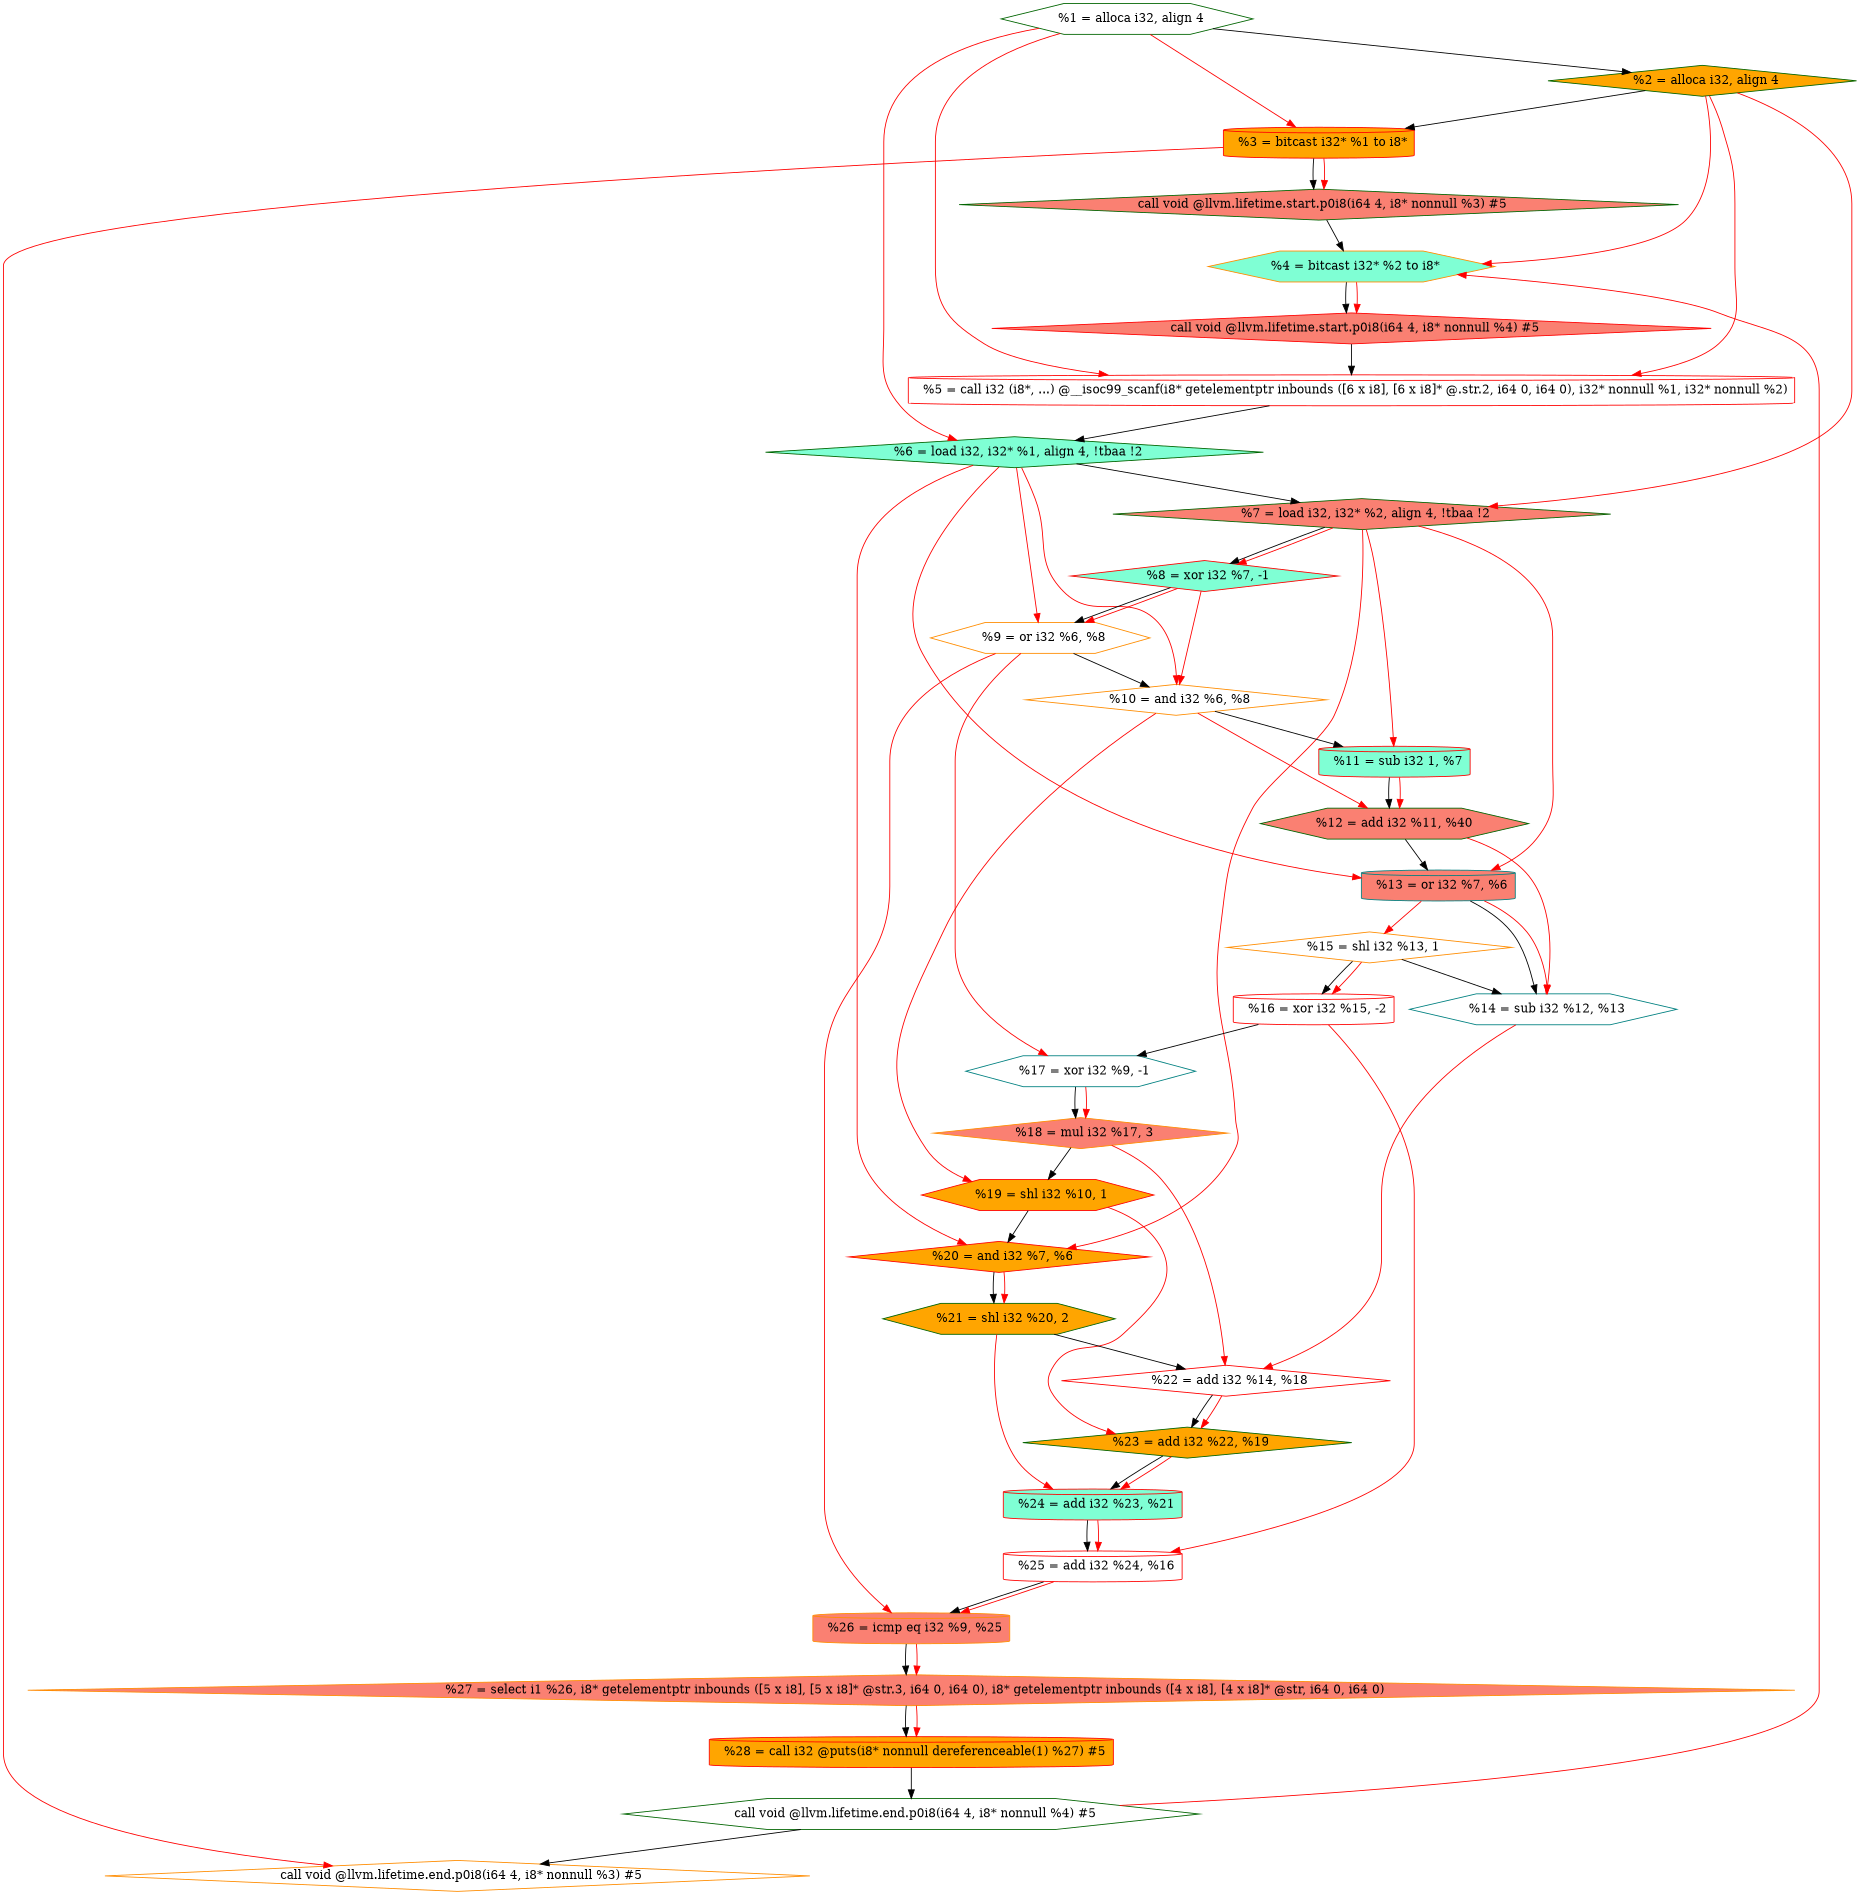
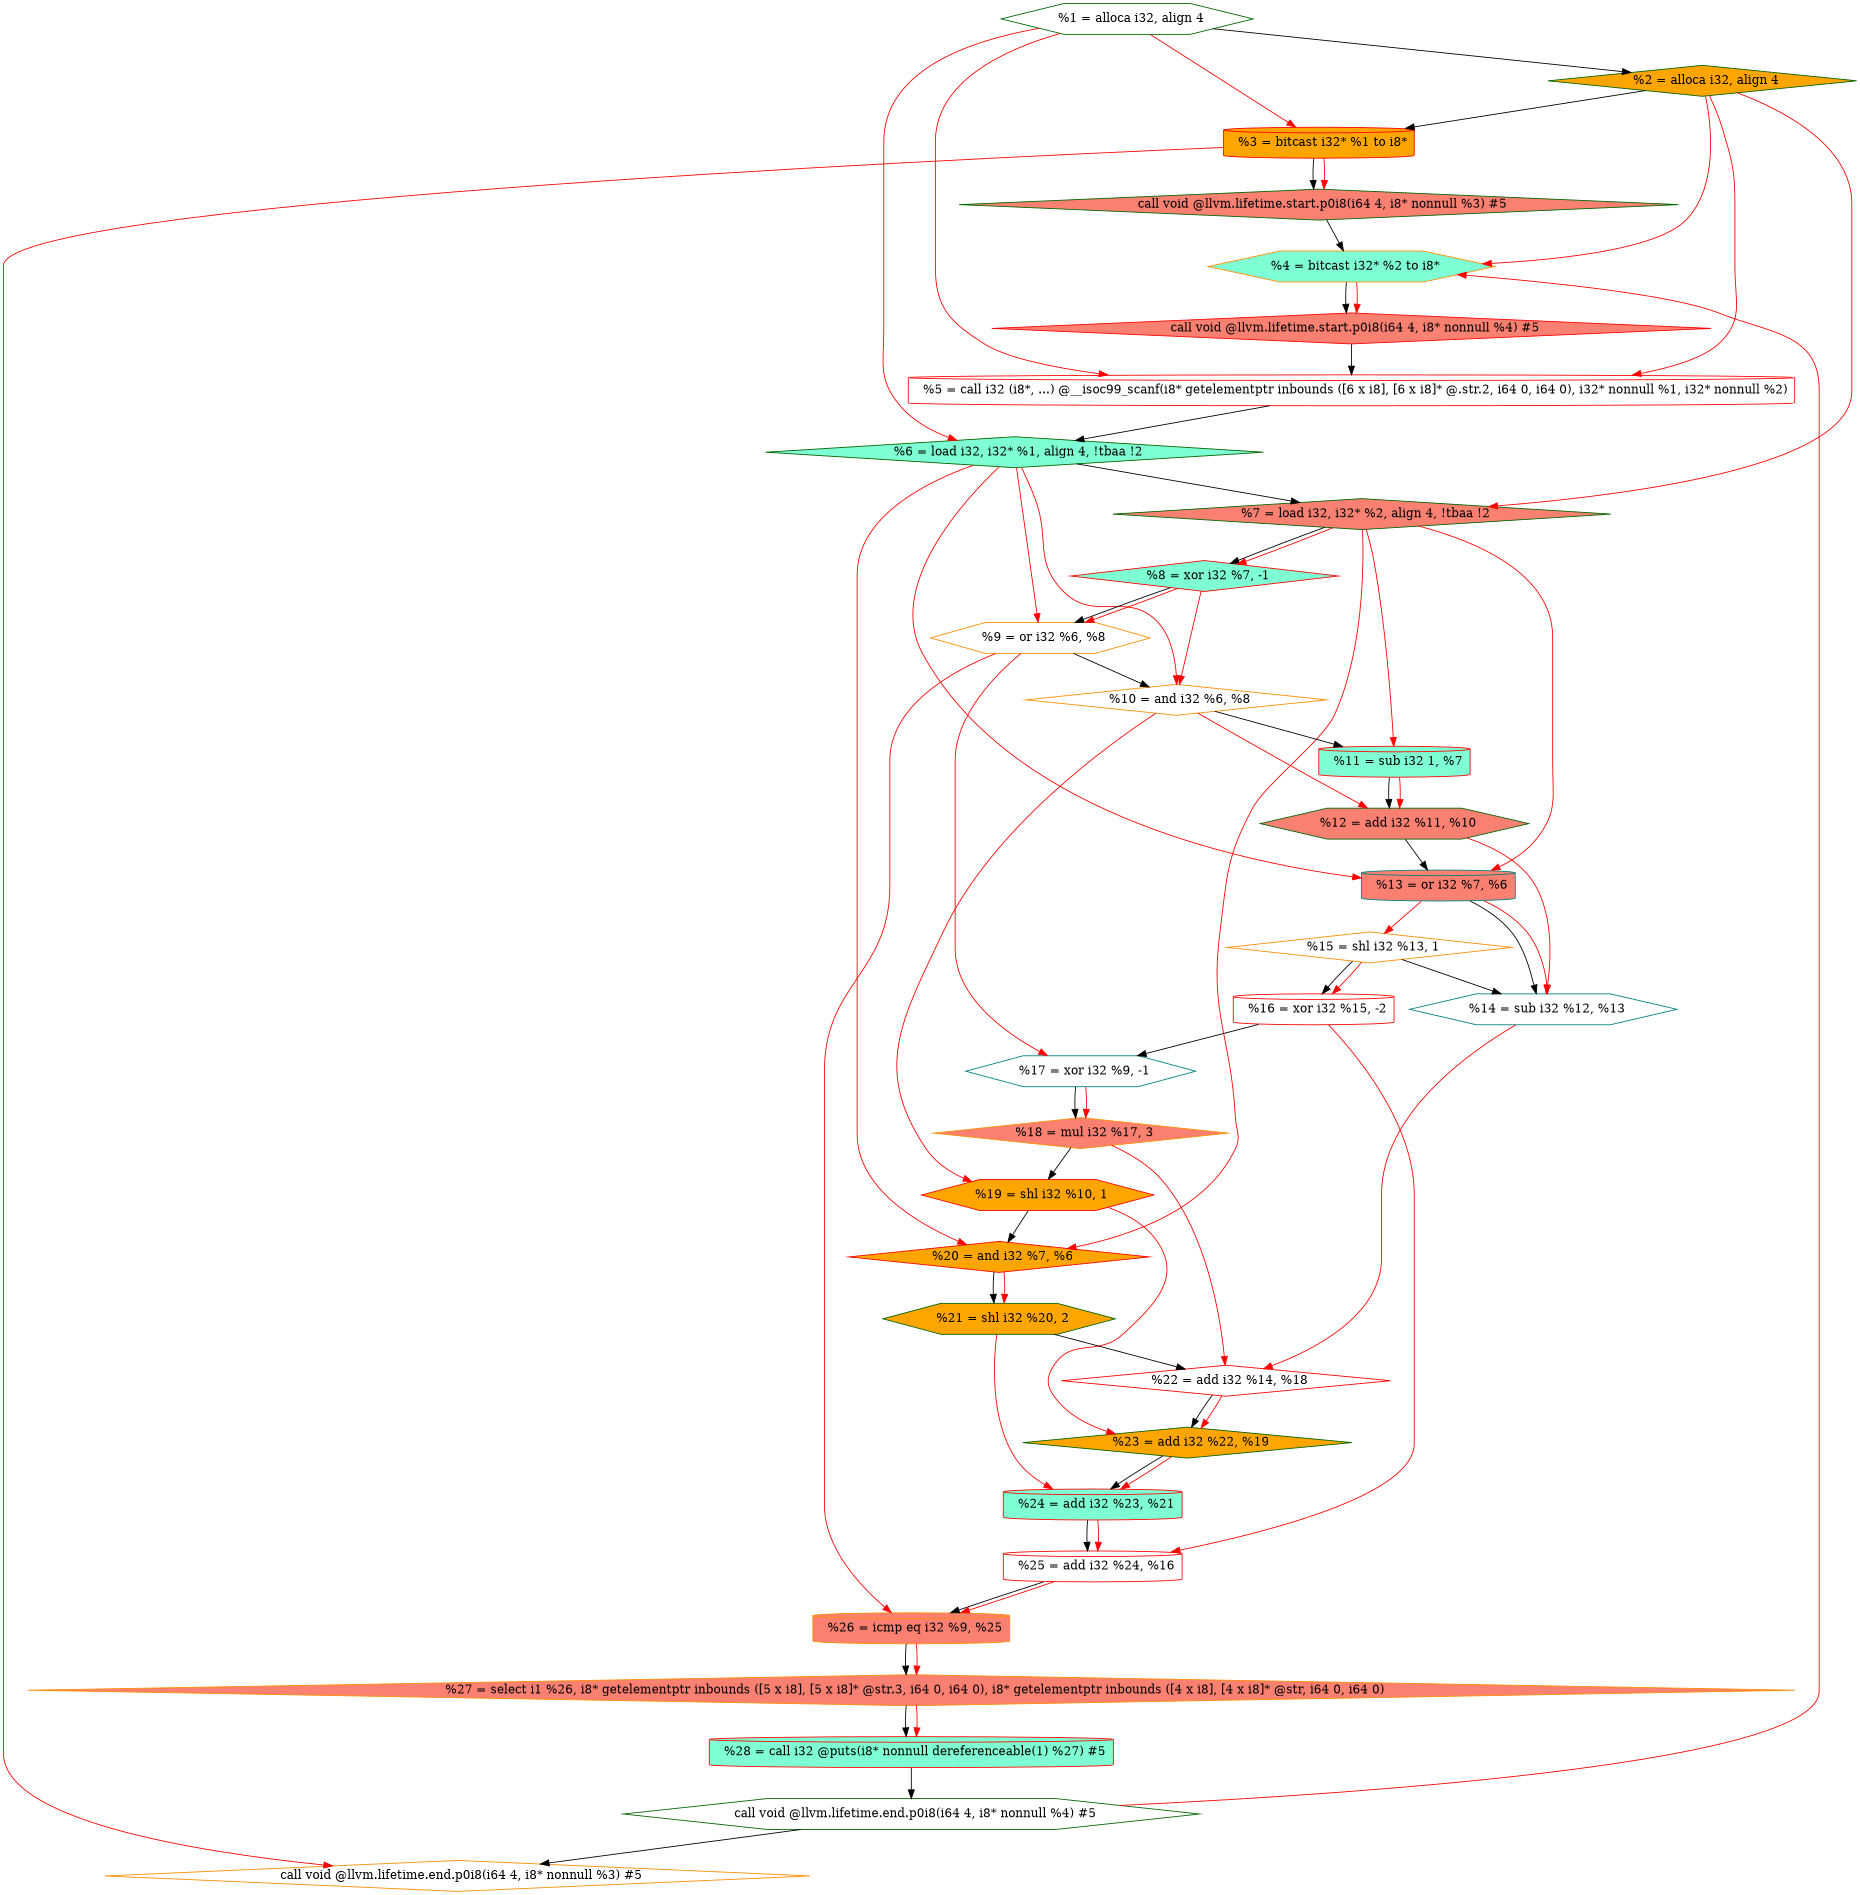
node "%12 = add i32 %11, %40": label "%12 = add i32 %11, %40" -> "%12 = add i32 %11, %10"
node "%28 = call i32 @puts(i8* nonnull dereferenceable(1) %27) #5": fillcolor orange -> aquamarine
